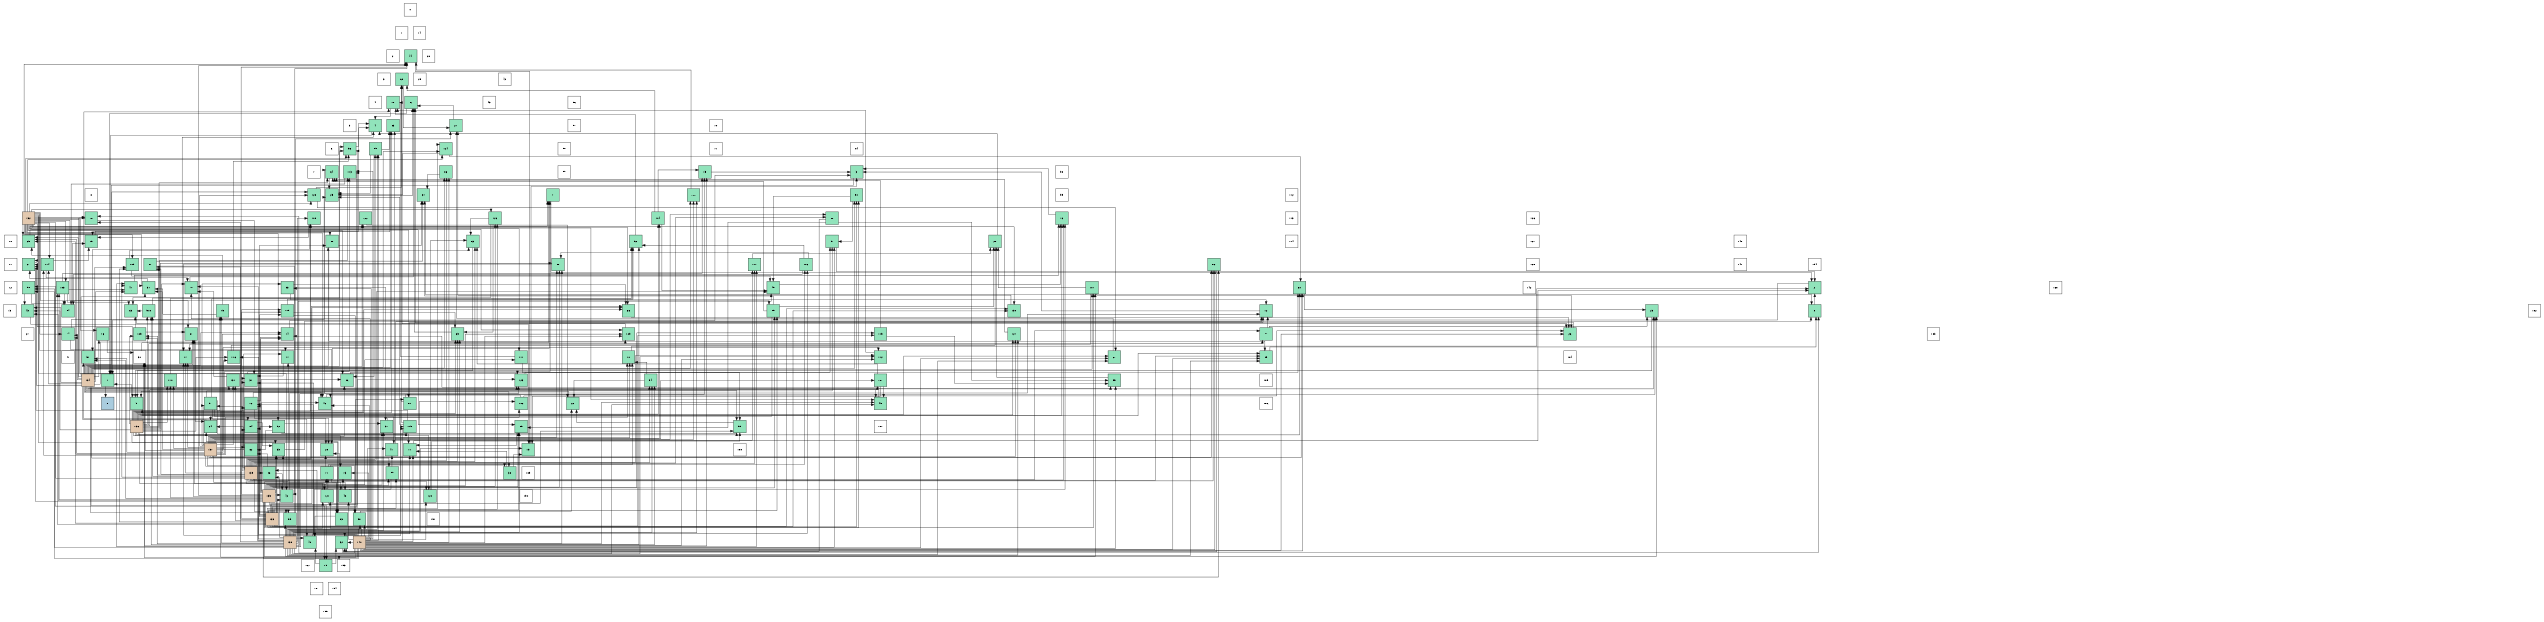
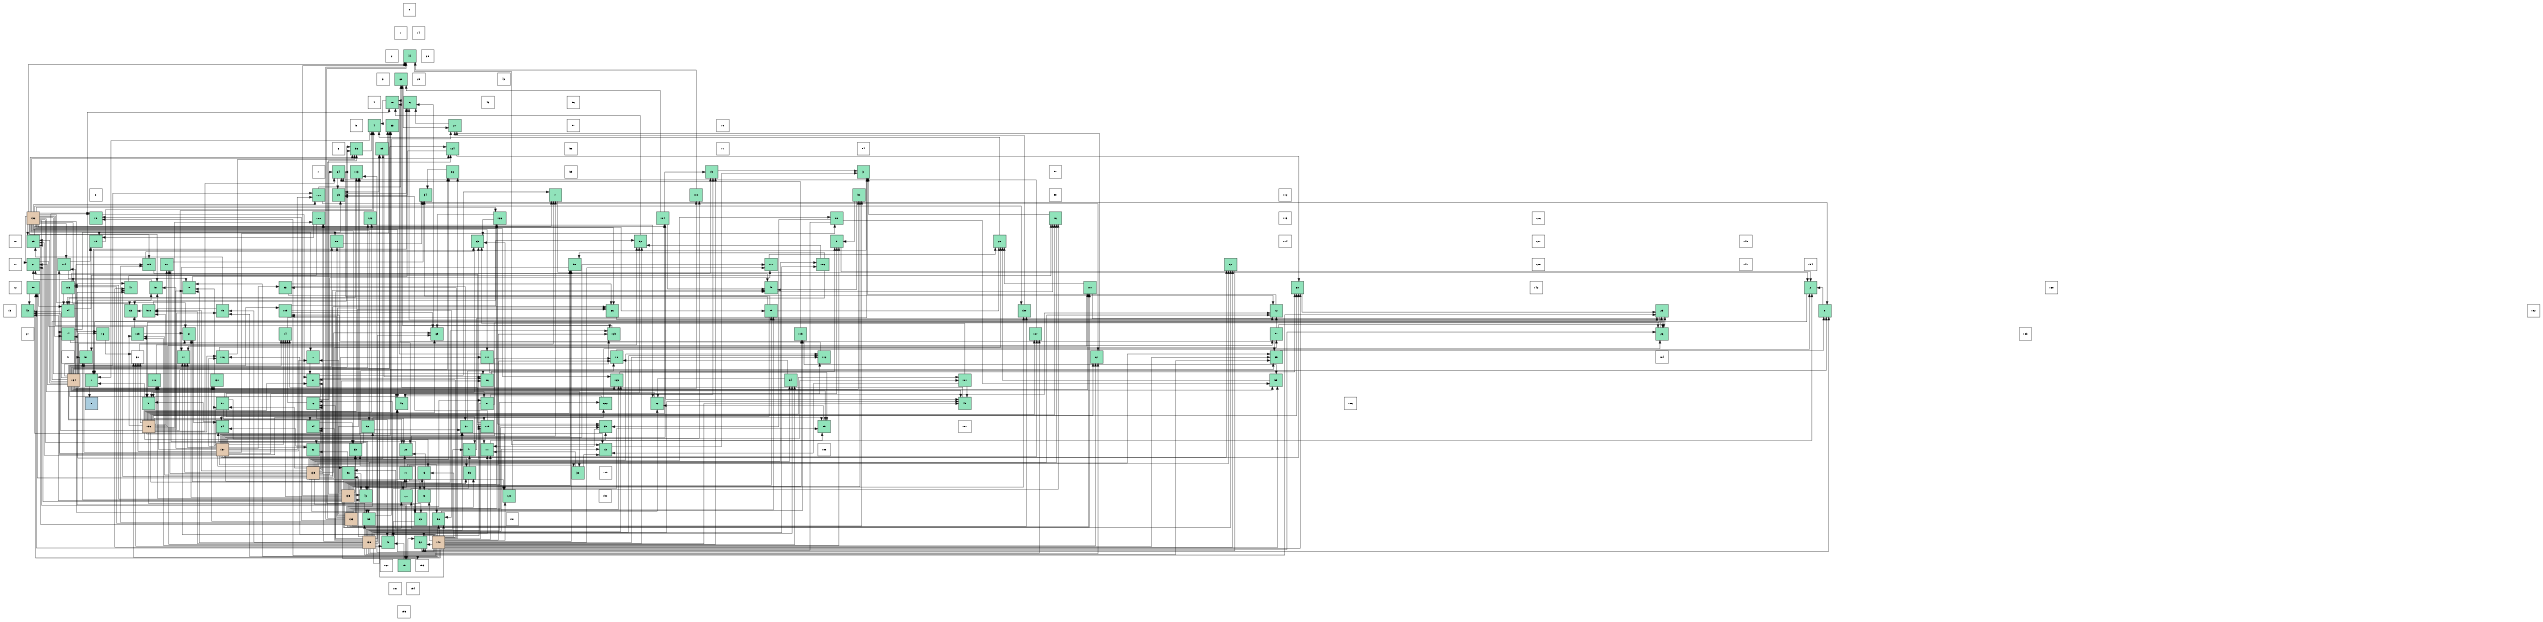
node "185": removed
node "102": label "102" -> "602"
edge "138" -> "100": removed
